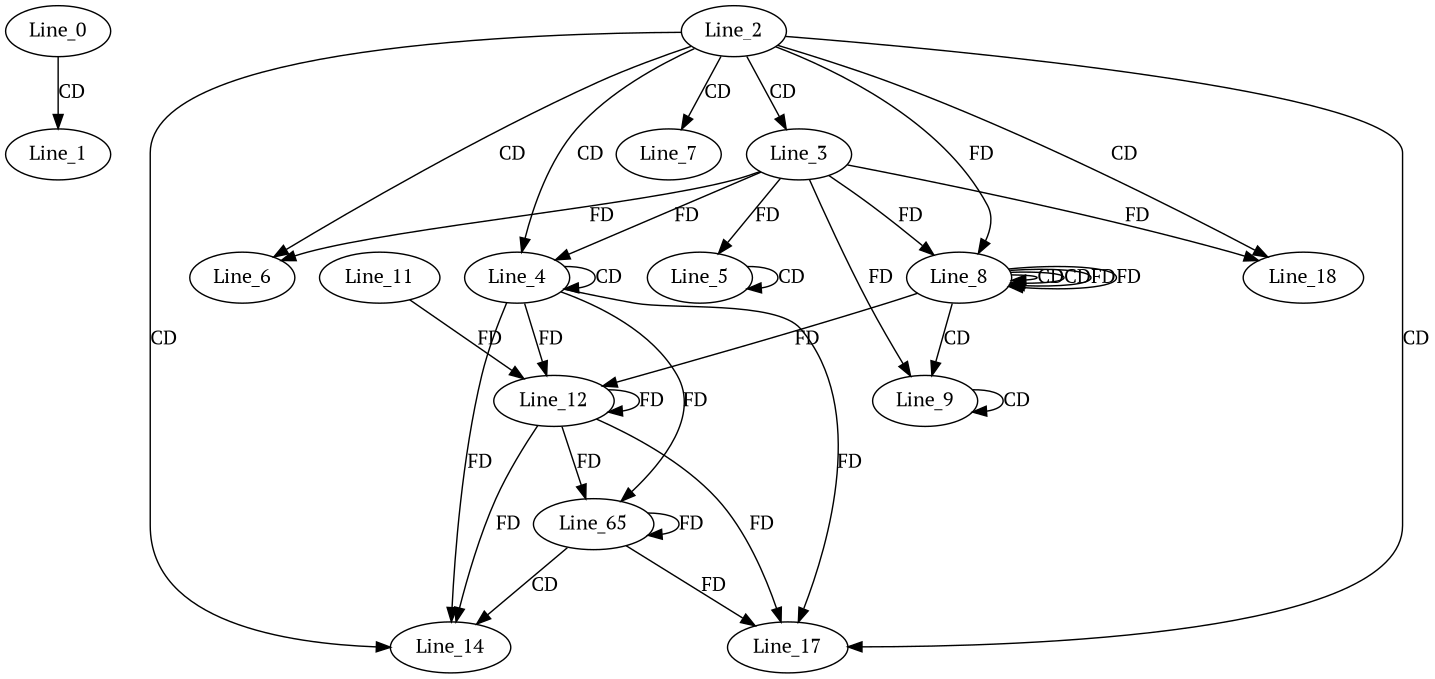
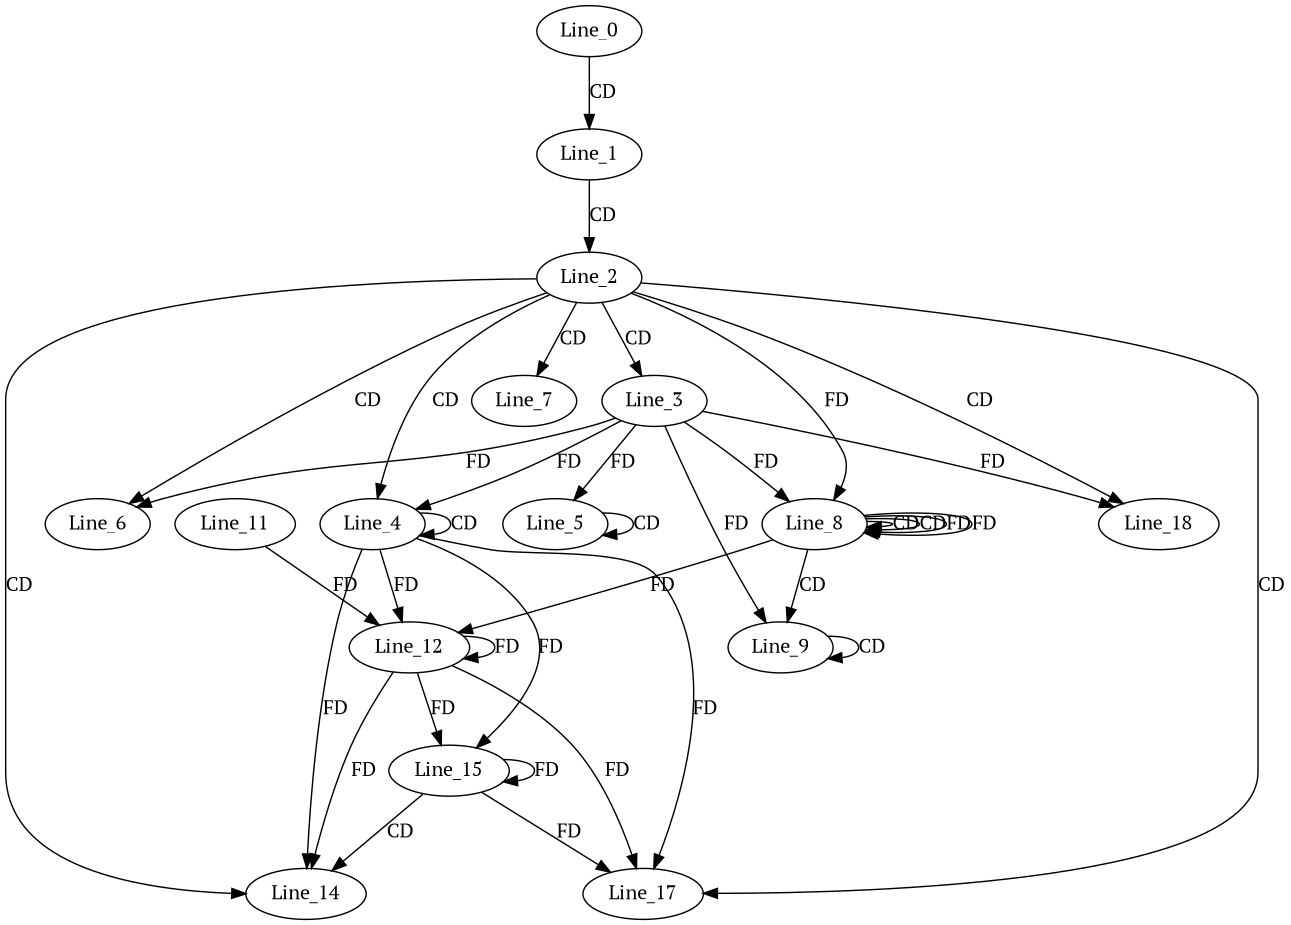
edge "Line_1" -> "Line_2": added, label "CD"
node "Line_65": label "Line_65" -> "Line_15"
